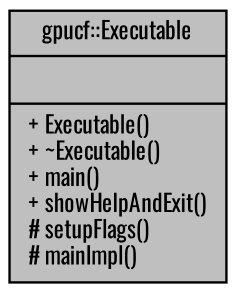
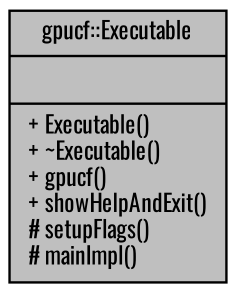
node "gpucf::Executable": text "+ main()" -> "+ gpucf()"
